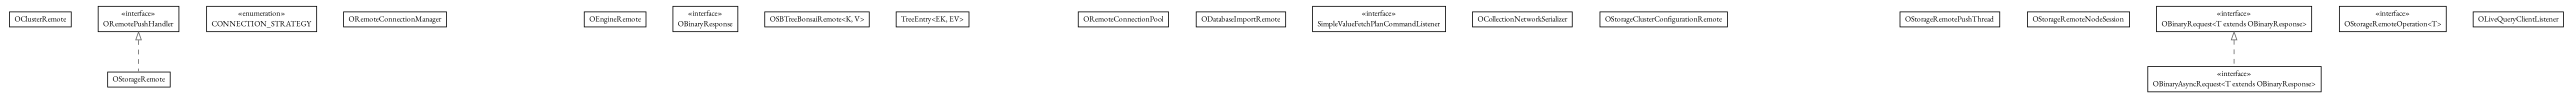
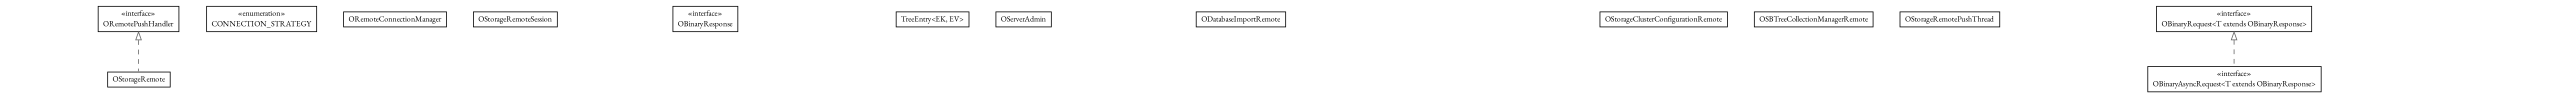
node "OClusterRemote": removed
node "OStorageRemoteSession": added
node "OEngineRemote": removed
node "OSBTreeBonsaiRemote<K, V>": removed
node "OServerAdmin": added
node "ORemoteConnectionPool": removed
node "SimpleValueFetchPlanCommandListener": removed
node "OCollectionNetworkSerializer": removed
node "OSBTreeCollectionManagerRemote": added
node "OStorageRemoteNodeSession": removed
node "OStorageRemoteOperation<T>": removed
node "OLiveQueryClientListener": removed
